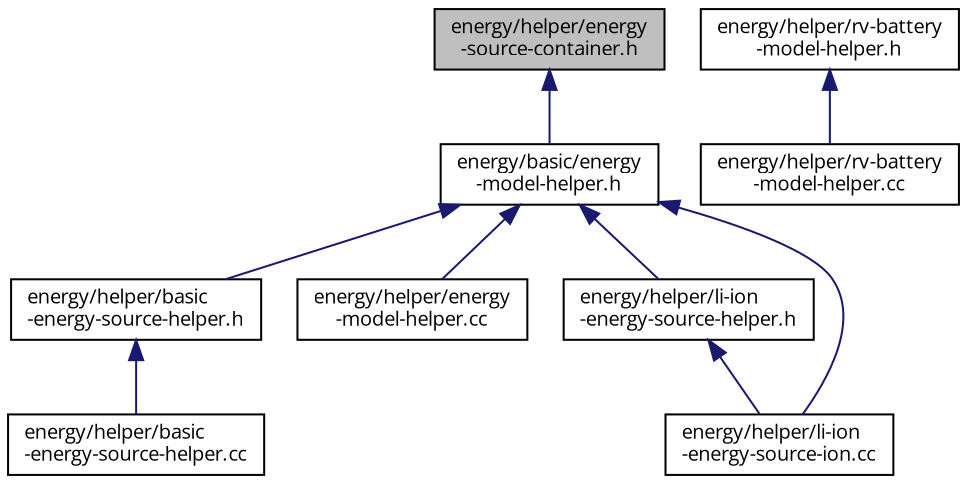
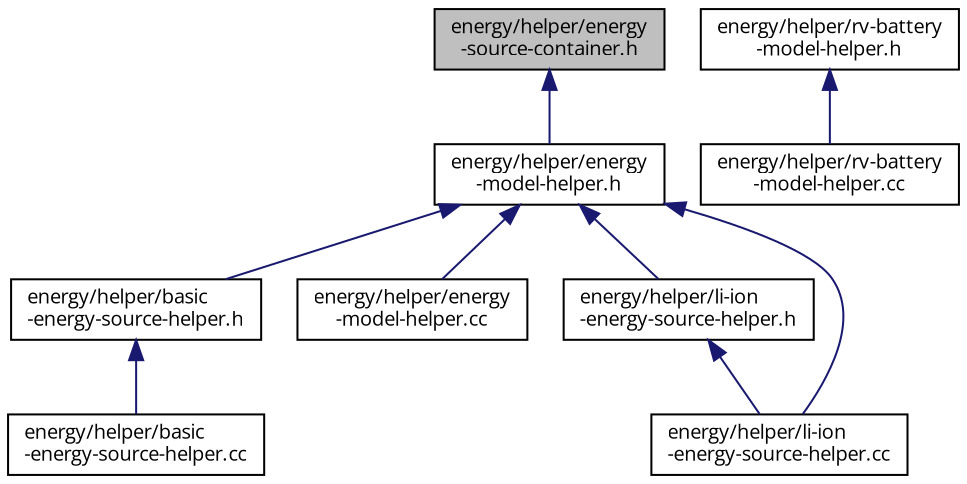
node "energy/basic/energy -model-helper.h": label "energy/basic/energy -model-helper.h" -> "energy/helper/energy -model-helper.h"
node "energy/helper/li-ion -energy-source-ion.cc": label "energy/helper/li-ion -energy-source-ion.cc" -> "energy/helper/li-ion -energy-source-helper.cc"
